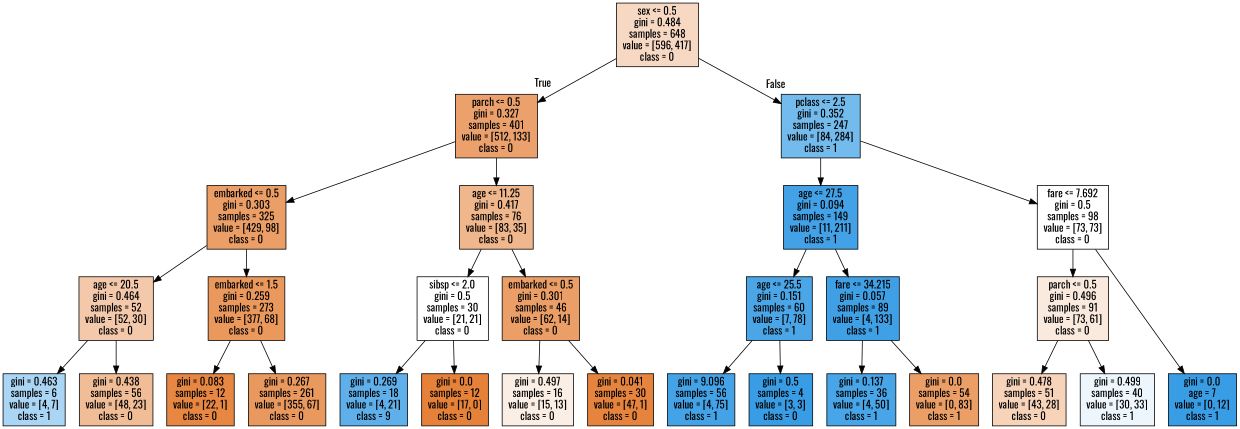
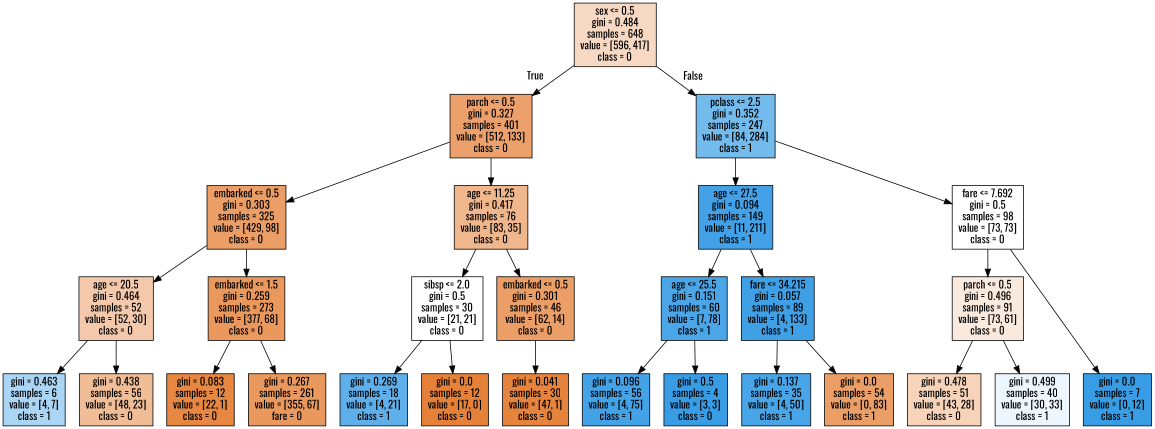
node "gini = 0.267 samples = 261 value = [355, 67] class = 0": label "gini = 0.267 samples = 261 value = [355, 67] class = 0" -> "gini = 0.267 samples = 261 value = [355, 67] fare = 0"
node "gini = 0.269 samples = 18 value = [4, 21] class = 9": label "gini = 0.269 samples = 18 value = [4, 21] class = 9" -> "gini = 0.269 samples = 18 value = [4, 21] class = 1"
node "gini = 0.497 samples = 16 value = [15, 13] class = 0": removed
node "gini = 9.096 samples = 56 value = [4, 75] class = 1": label "gini = 9.096 samples = 56 value = [4, 75] class = 1" -> "gini = 0.096 samples = 56 value = [4, 75] class = 1"
node "gini = 0.137 samples = 36 value = [4, 50] class = 1": label "gini = 0.137 samples = 36 value = [4, 50] class = 1" -> "gini = 0.137 samples = 35 value = [4, 50] class = 1"
node "gini = 0.0 age = 7 value = [0, 12] class = 1": label "gini = 0.0 age = 7 value = [0, 12] class = 1" -> "gini = 0.0 samples = 7 value = [0, 12] class = 1"
